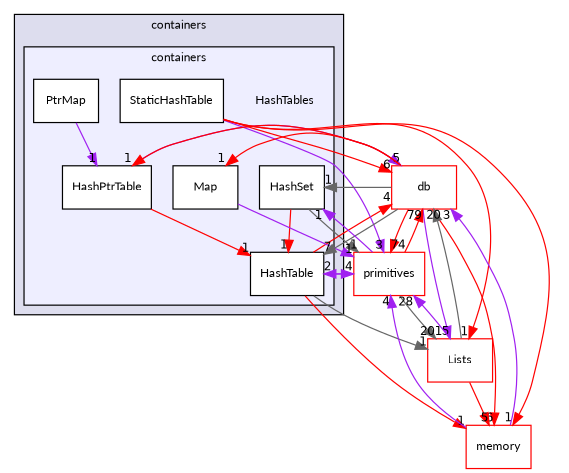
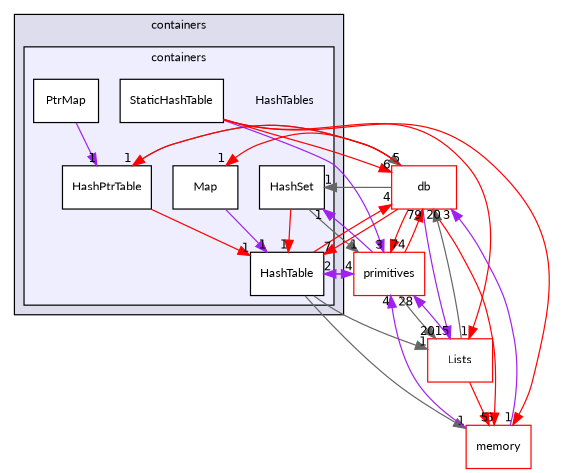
edge "HashPtrTable" -> "db": color purple -> gray40
edge "Map" -> "primitives": now "Map" -> "HashTable"
edge "db" -> "HashTable": color gray40 -> red
edge "HashTable" -> "memory": color red -> gray40
